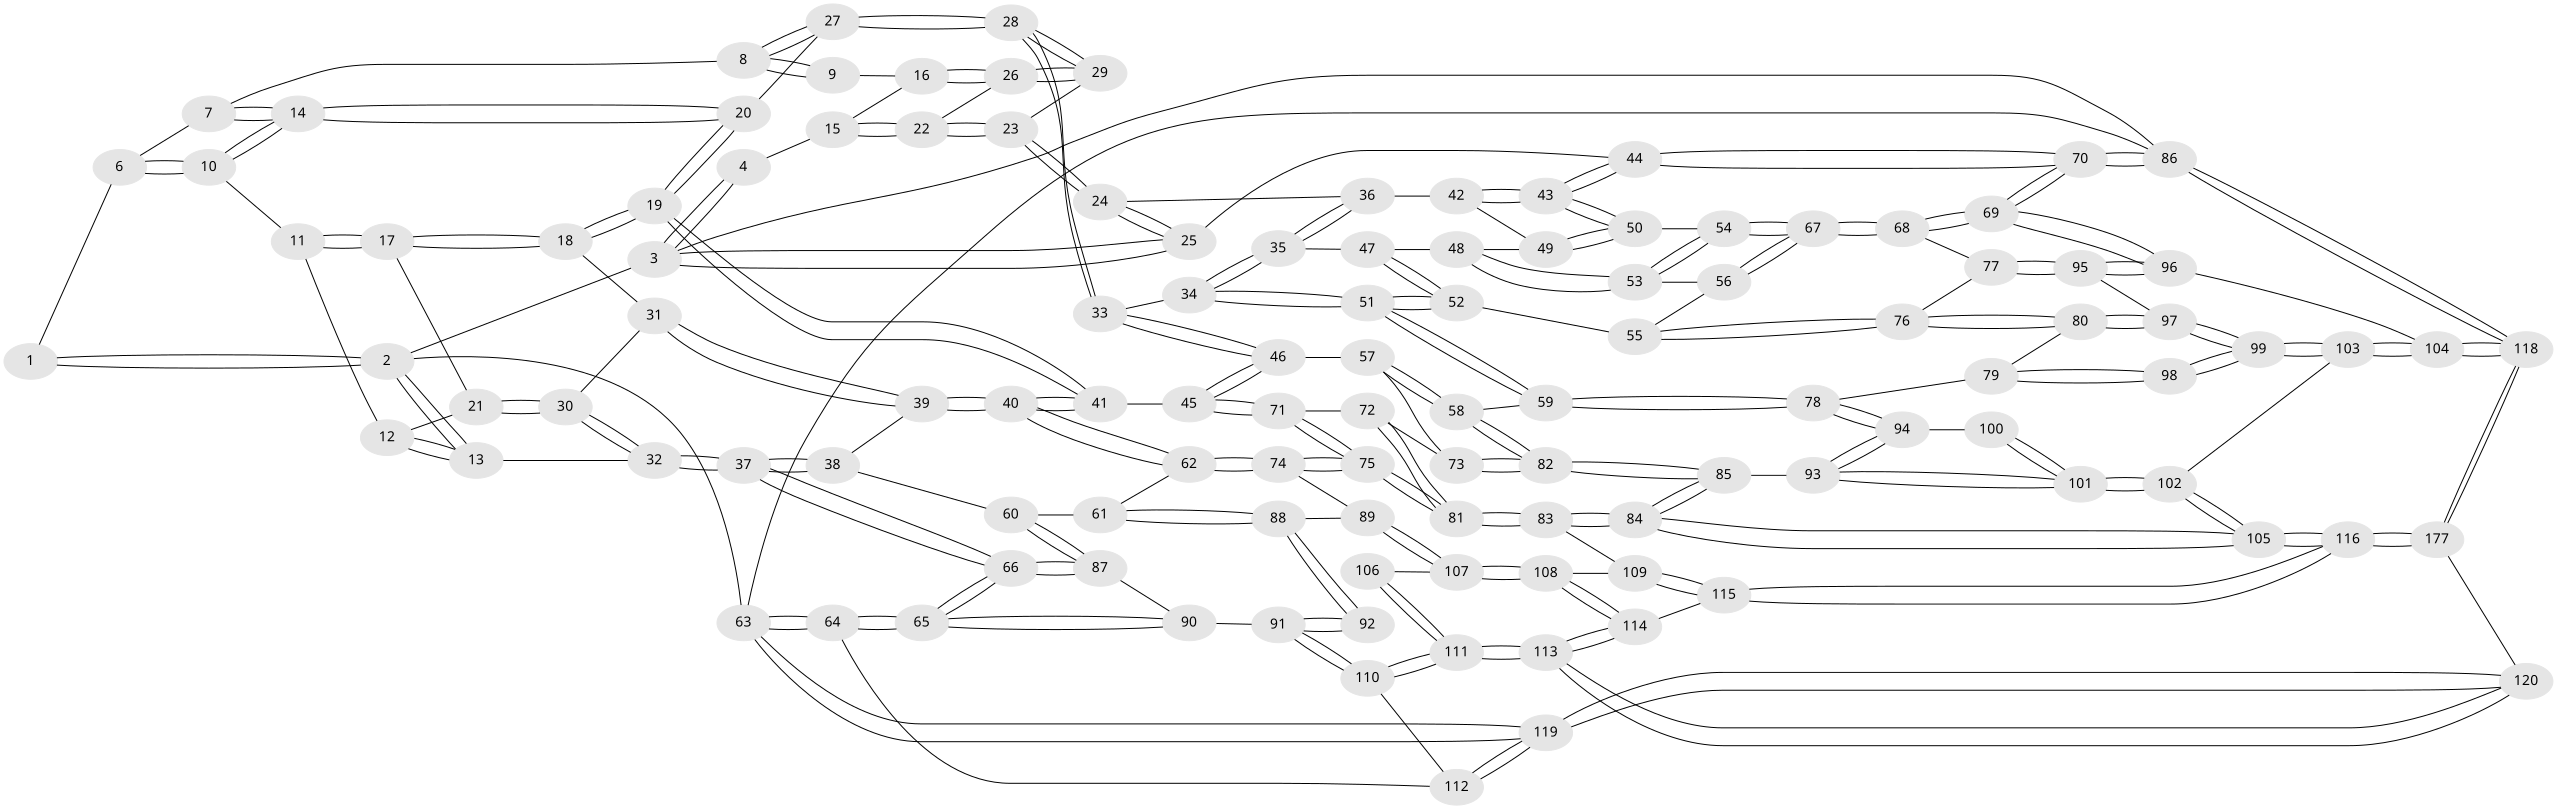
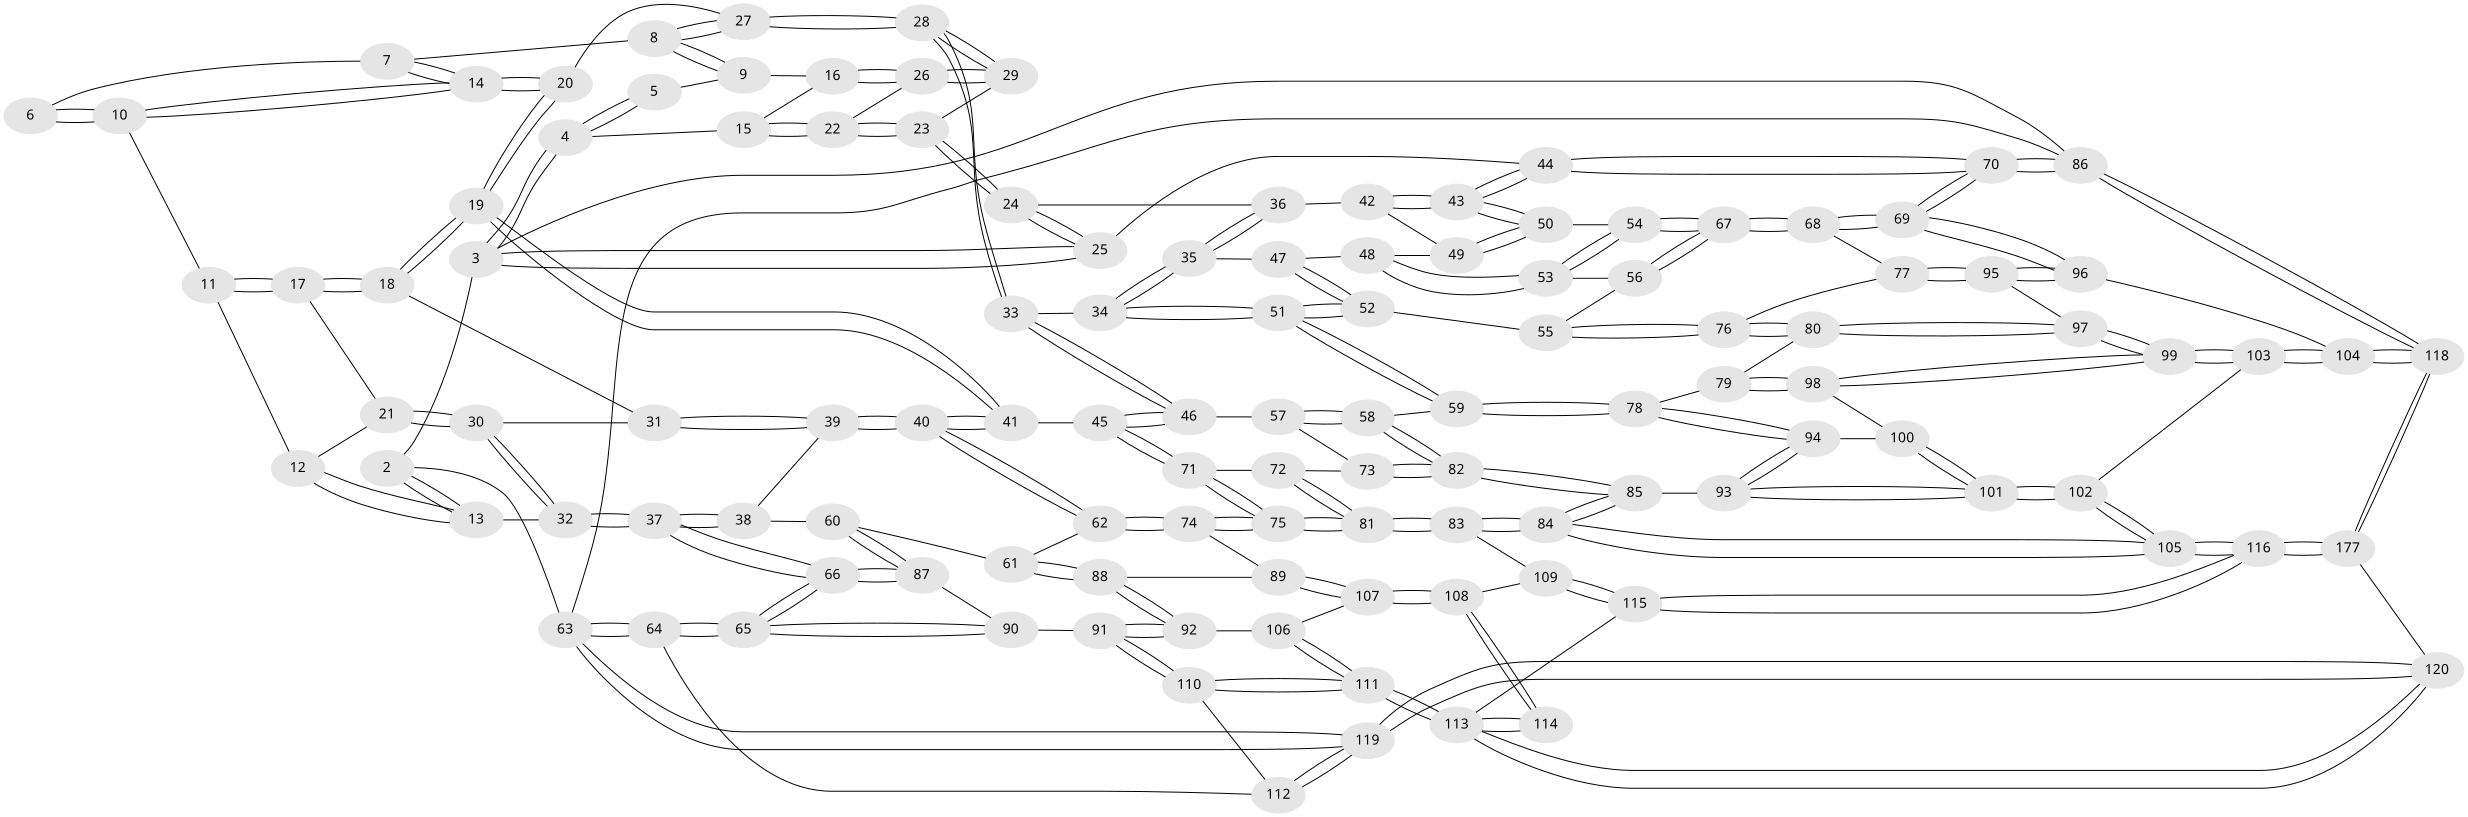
node "5": added
node "1": removed
edge "98" -- "100": added
edge "115" -- "114": now "115" -- "113"
edge "92" -- "106": added
